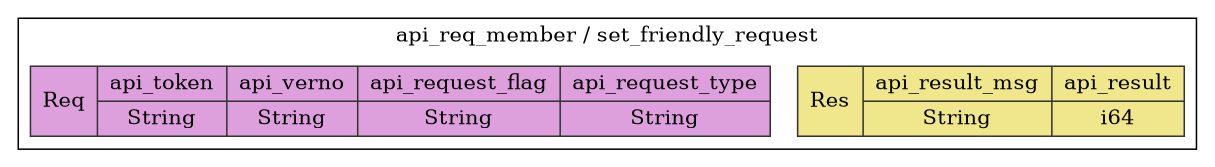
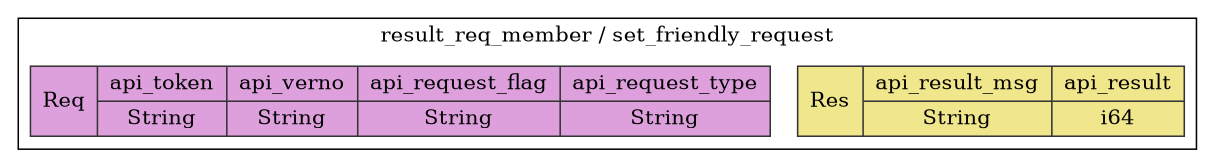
cluster "api_req_member / set_friendly_request": label "api_req_member / set_friendly_request" -> "result_req_member / set_friendly_request"
